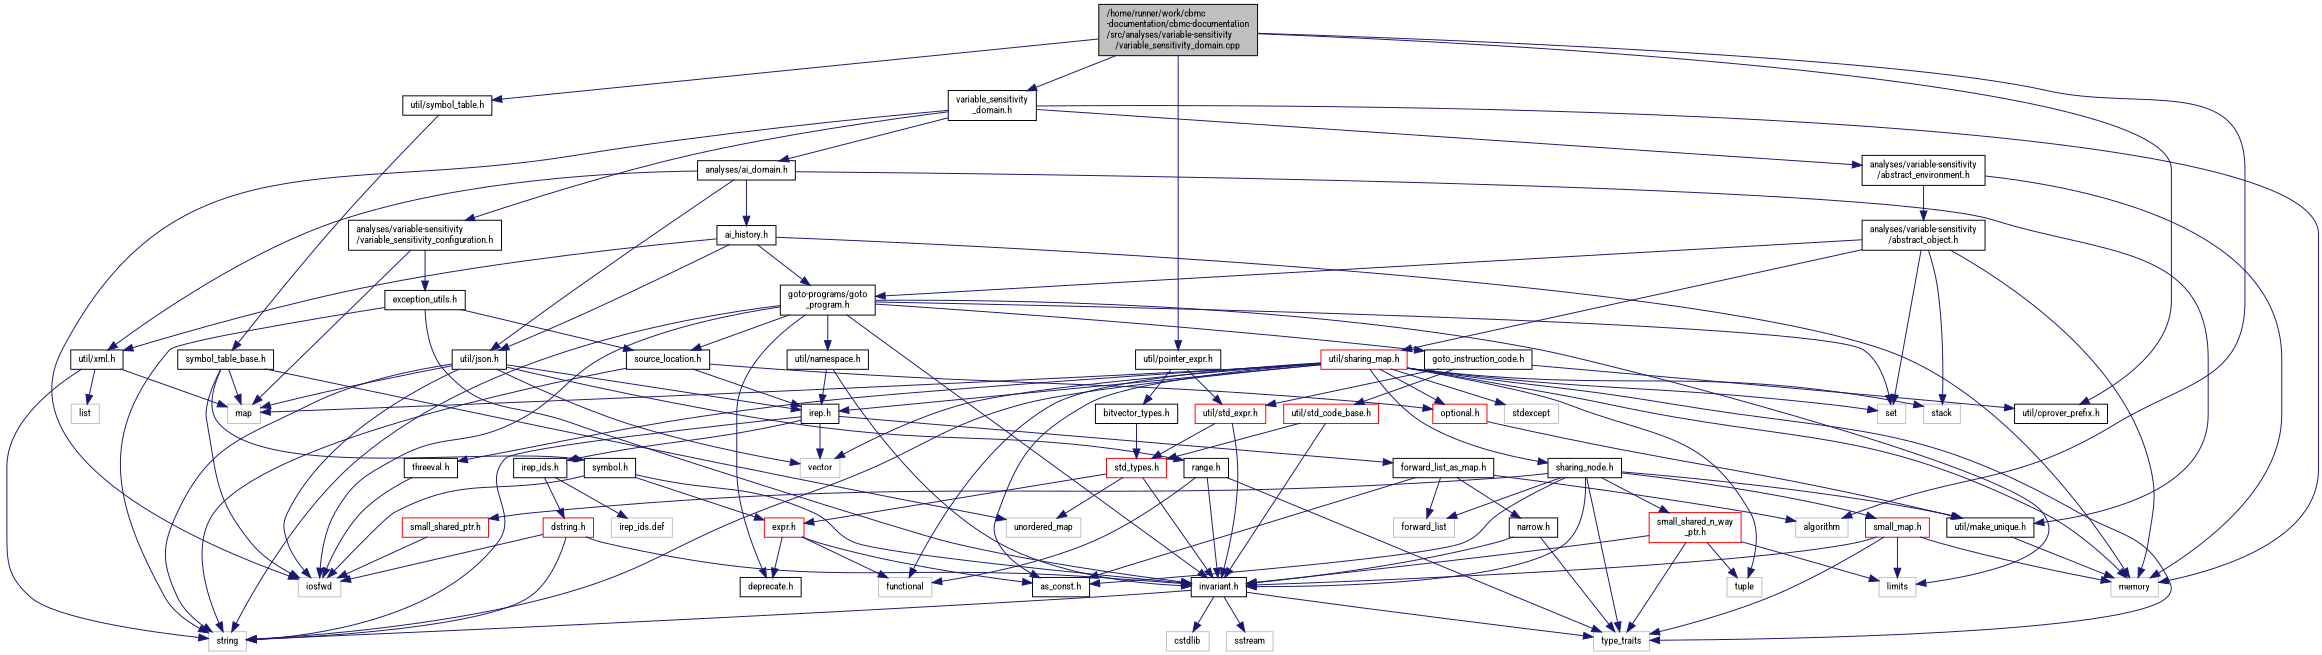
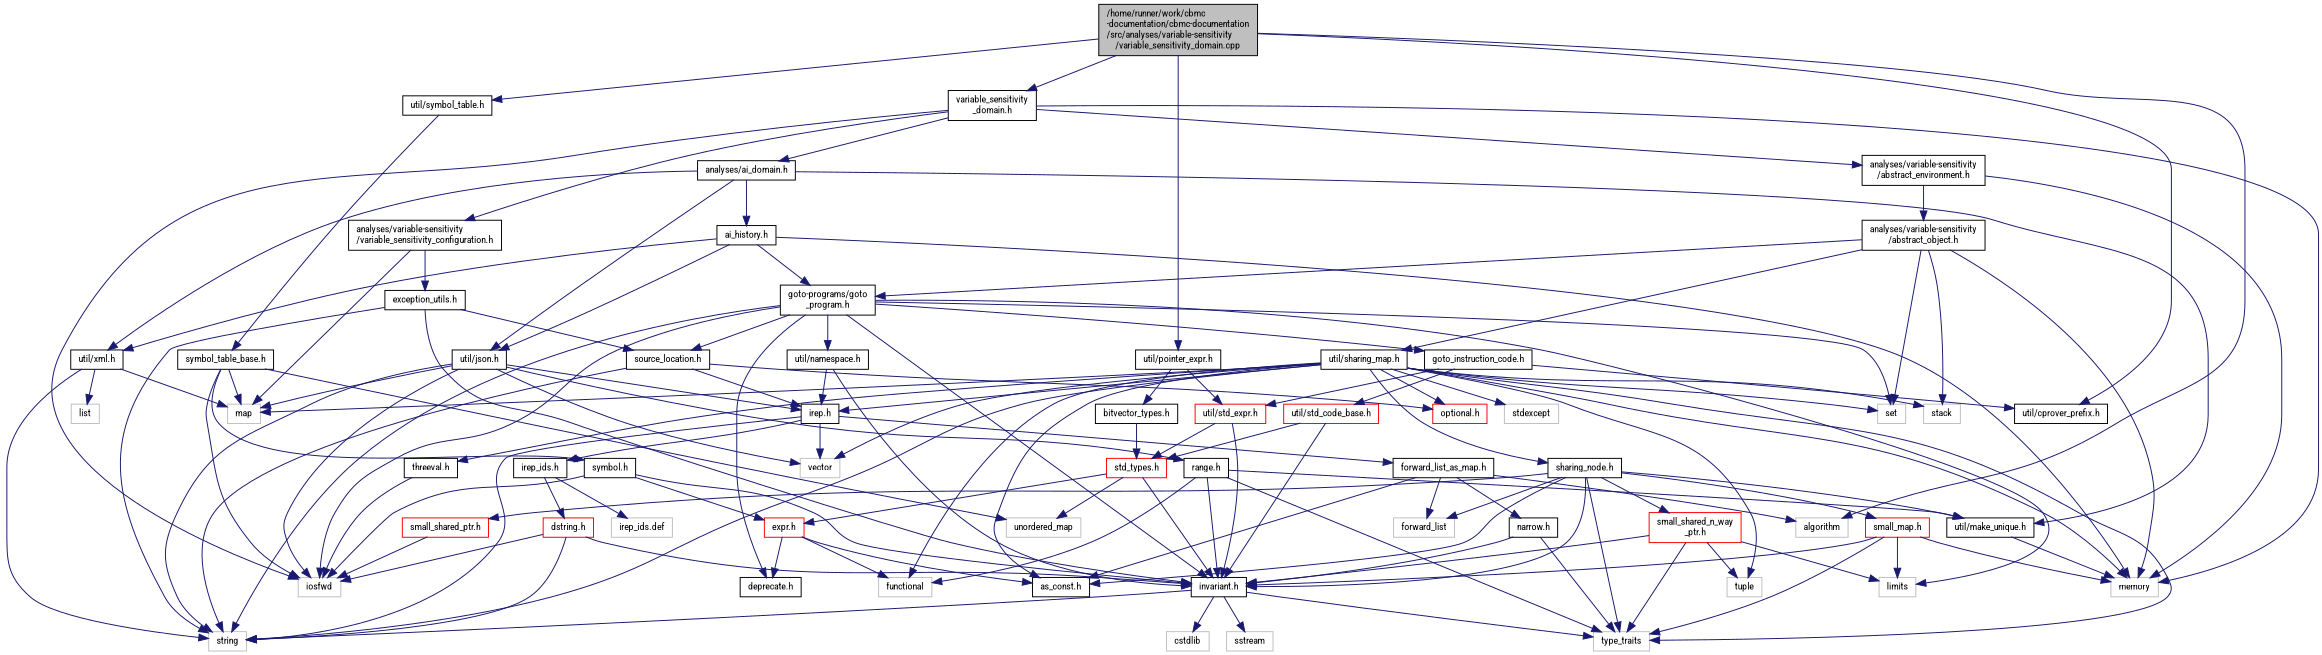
node "util/sharing_map.h": color red -> black
edge "optional.h" -> "util/make_unique.h": now "range.h" -> "util/make_unique.h"
